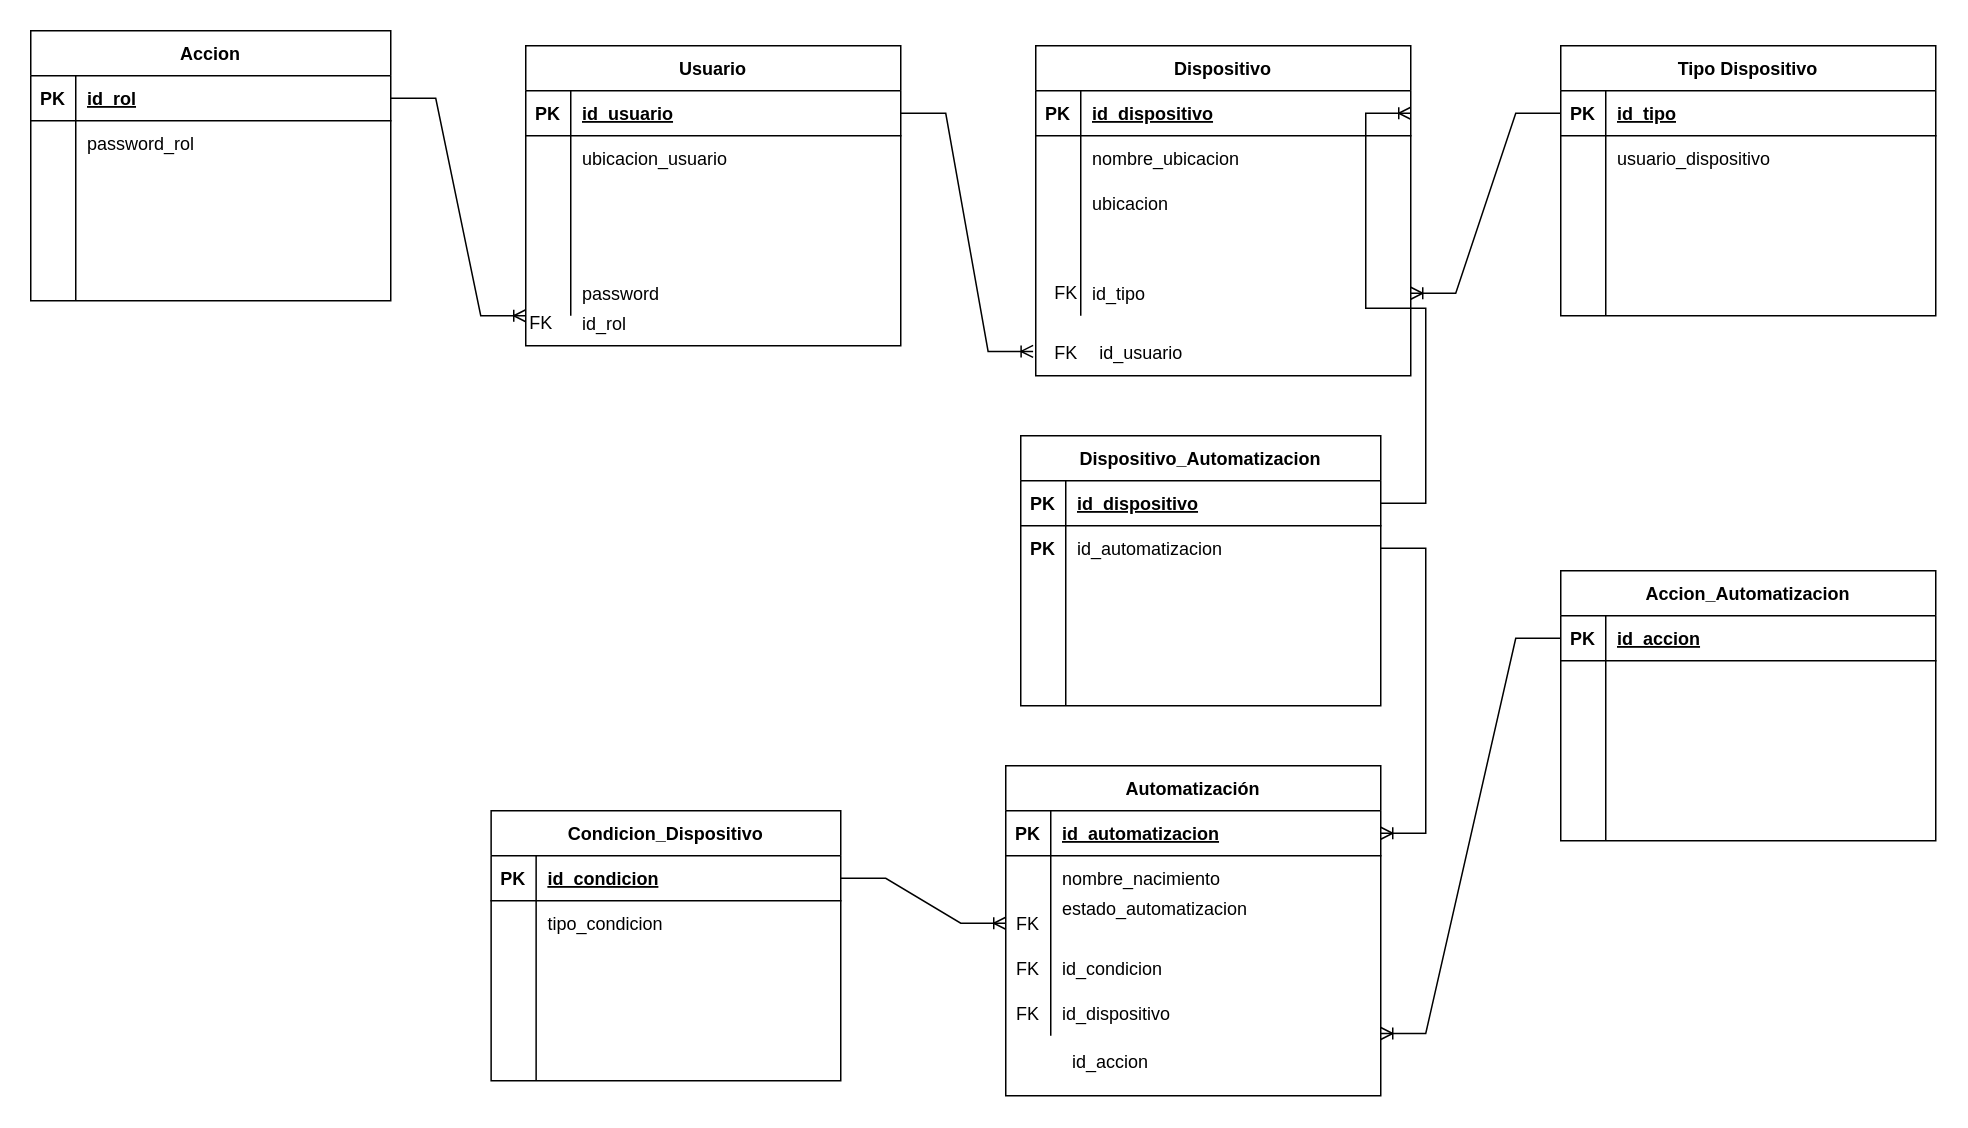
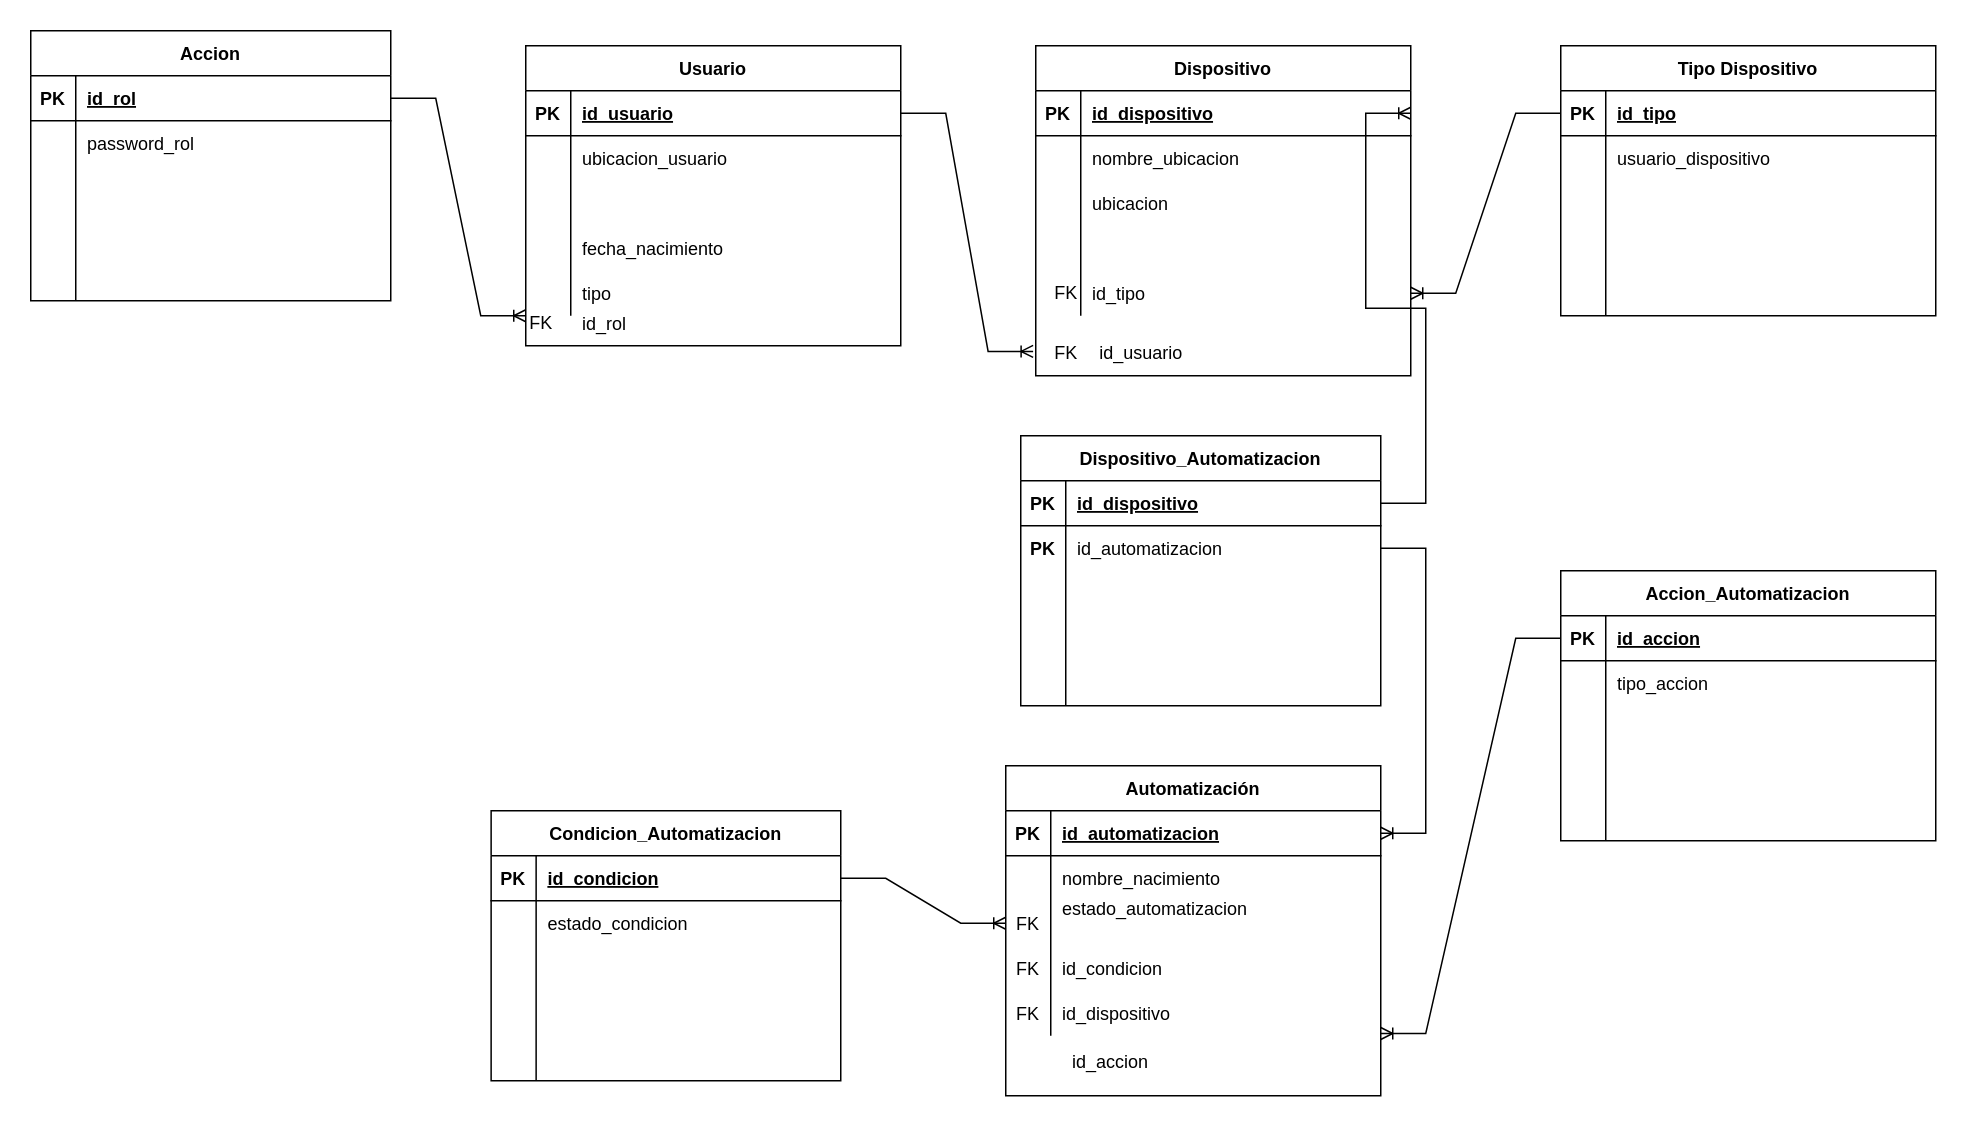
node "fecha_nacimiento": added
node "password": label "password" -> "tipo"
node "tipo_accion": added
node "Condicion_Dispositivo": label "Condicion_Dispositivo" -> "Condicion_Automatizacion"
node "tipo_condicion": label "tipo_condicion" -> "estado_condicion"
